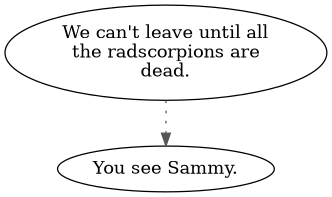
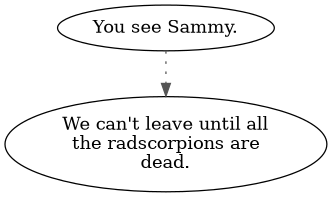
edge "We can't leave until all the radscorpions are dead." -> "You see Sammy.": reversed
